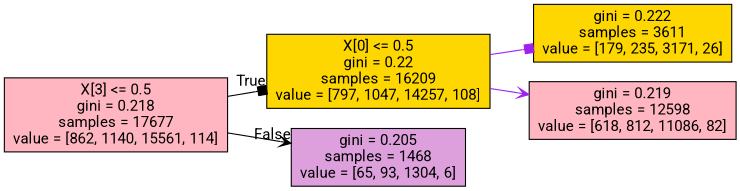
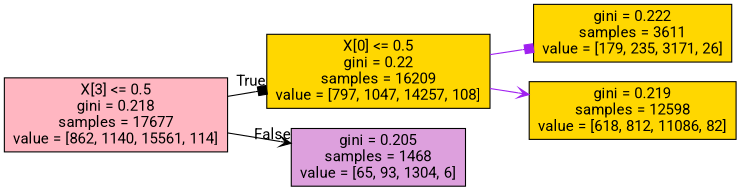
node "gini = 0.219 samples = 12598 value = [618, 812, 11086, 82]": fillcolor lightpink -> gold
